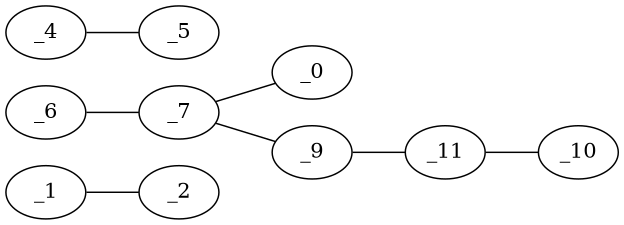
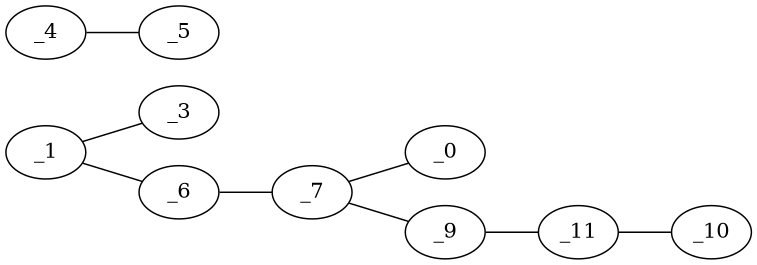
edge "_1" -- "_6": added
node "_2": label "_2" -> "_3"
